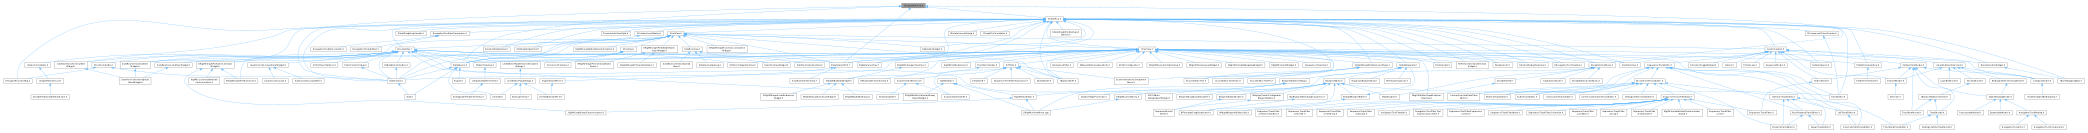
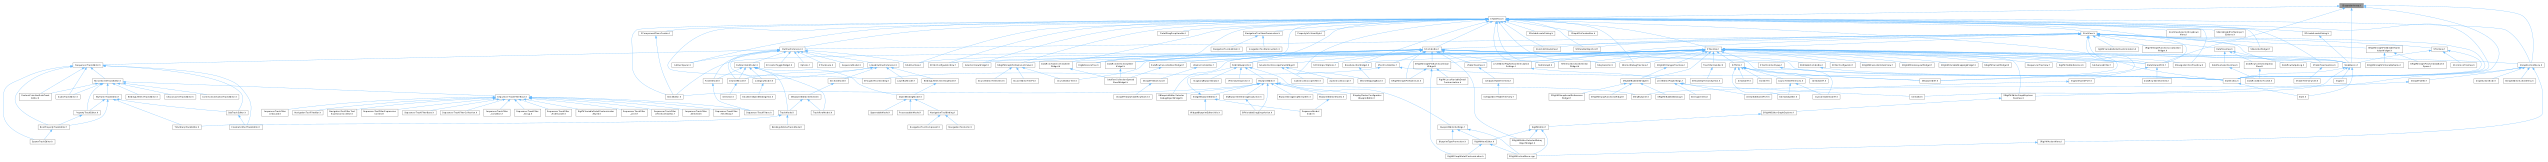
node "Customization.h": label "Customization.h" -> "IOutlinerExtension.h"
node "SBlueprintNamespaceEntry.h": removed
edge "SListViewSelectorDropdown Menu.h" -> "DiffUtils.h": now "SDetailsSplitter.h" -> "DiffUtils.h"
node "SequencerTextFilterExpression.h": label "SequencerTextFilterExpression.h" -> "SCSDiff.h"
node "DataflowEditorToolkit.h": added
node "SSCSEditor DebugObjectWidget.h": label "SSCSEditor DebugObjectWidget.h" -> "SBlueprintEditorSelected DebugObjectWidget.h"
node "MaterialTrackEditor.h": removed
edge "SequenceModel Mode.h" -> "IDisplayClusterConfigurator BlueprintEditor.h": now "SequenceModel Mode.h" -> "WidgetBlueprintEditor.h"
node "SRigVMEditorGraphExplorer.h": added
edge "PropertyTrackEditor.h" -> "BoolPropertyTrackEditor.h": reversed
